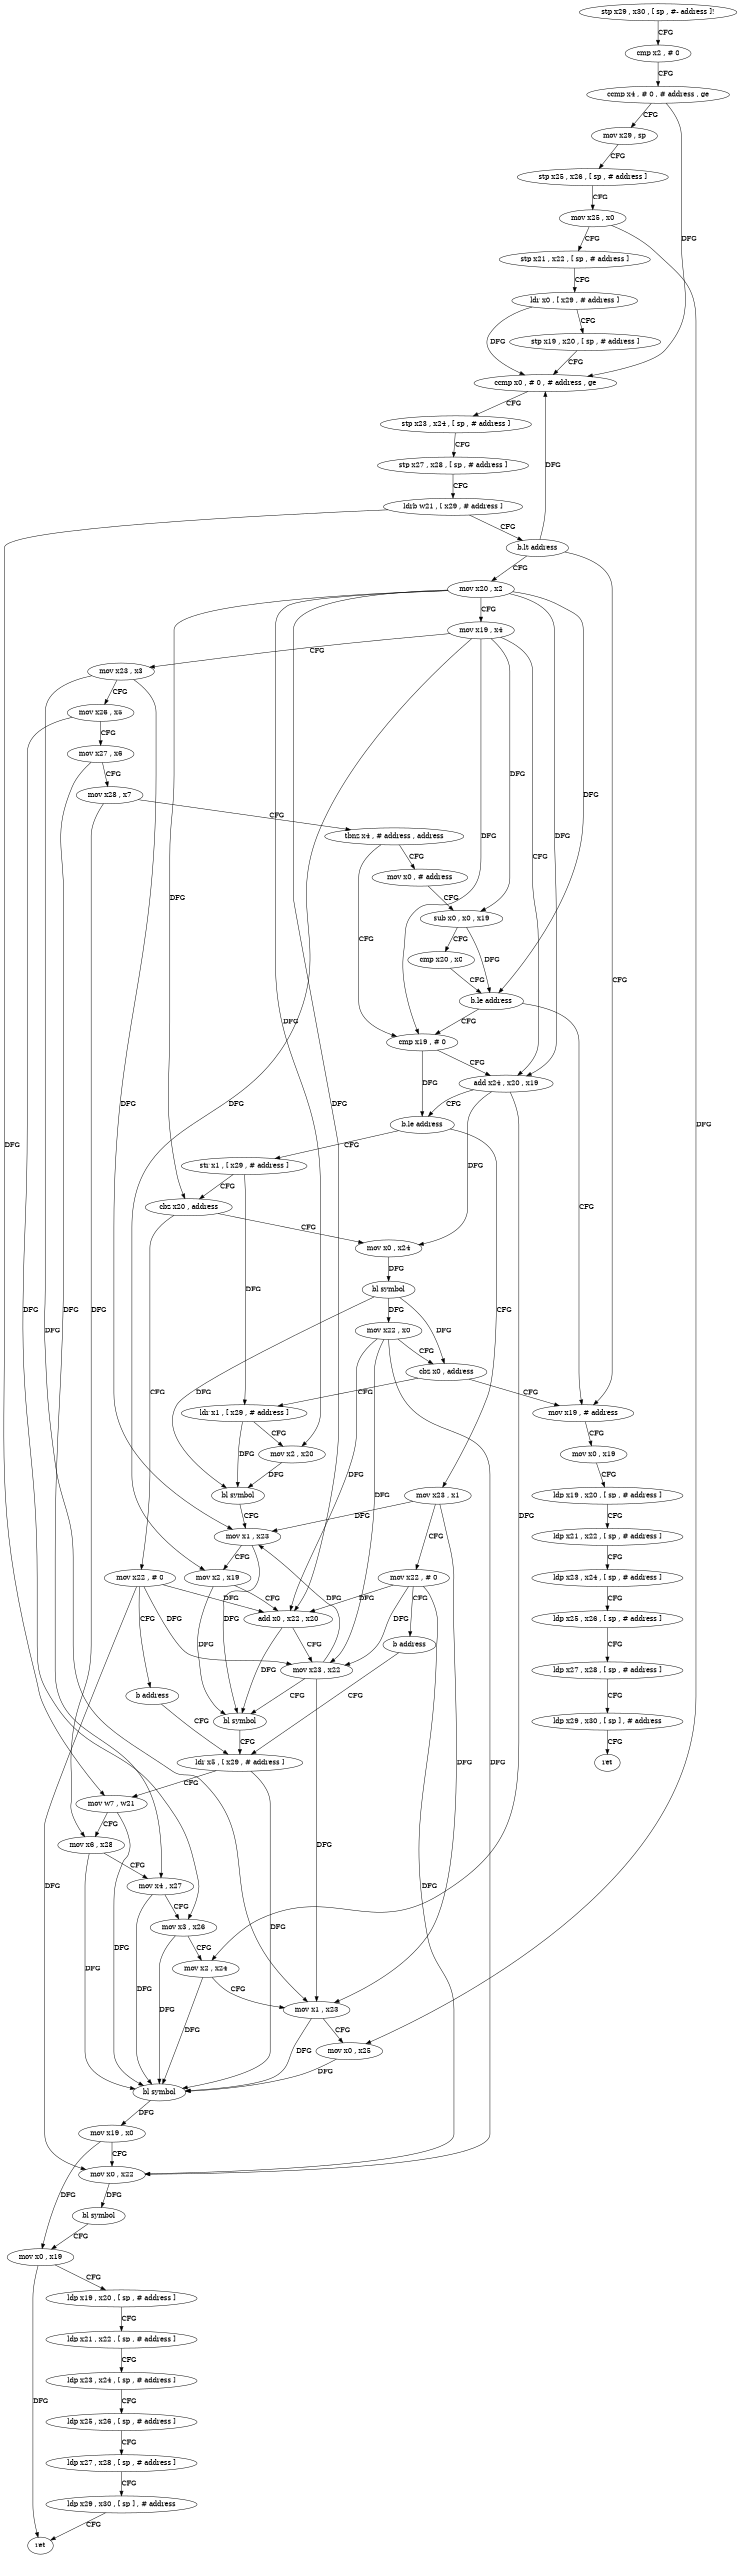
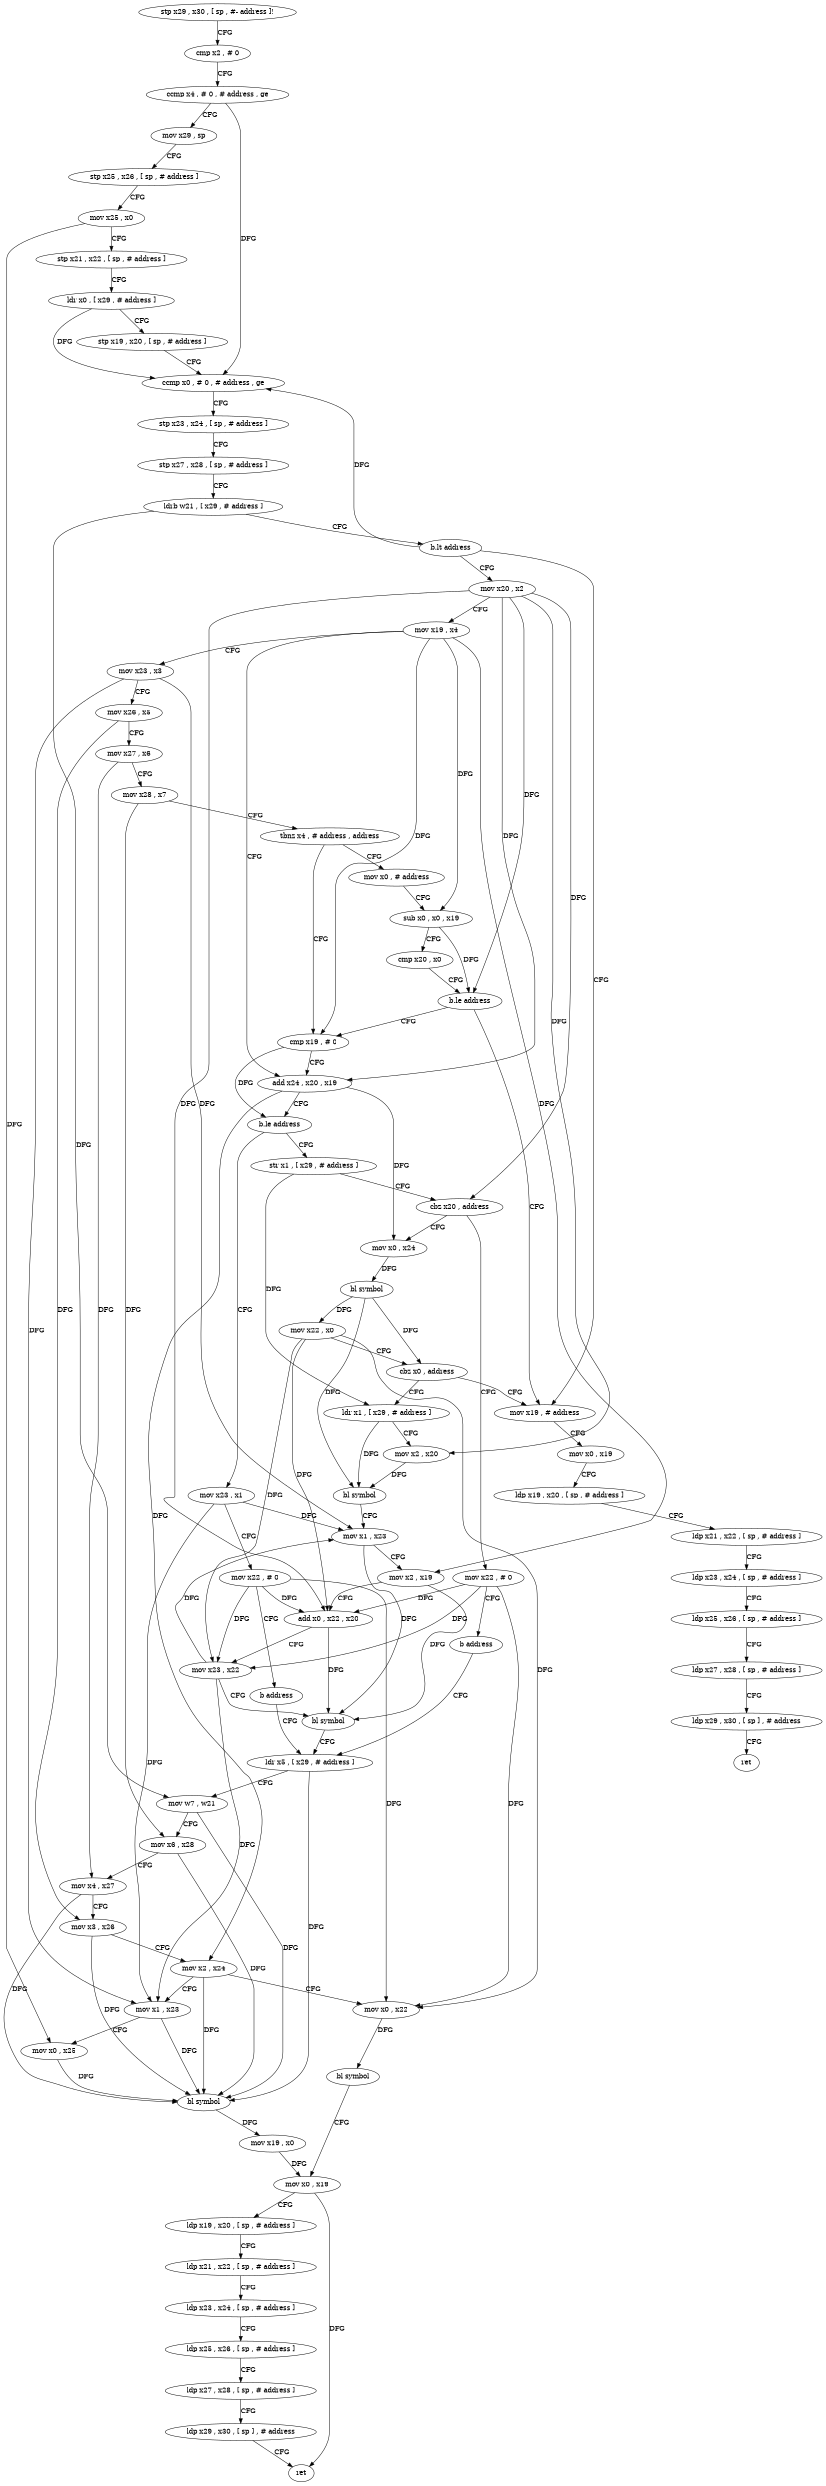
edge "mov x19 , x0" -> "mov x0 , x22": now "mov x2 , x24" -> "mov x0 , x22"
